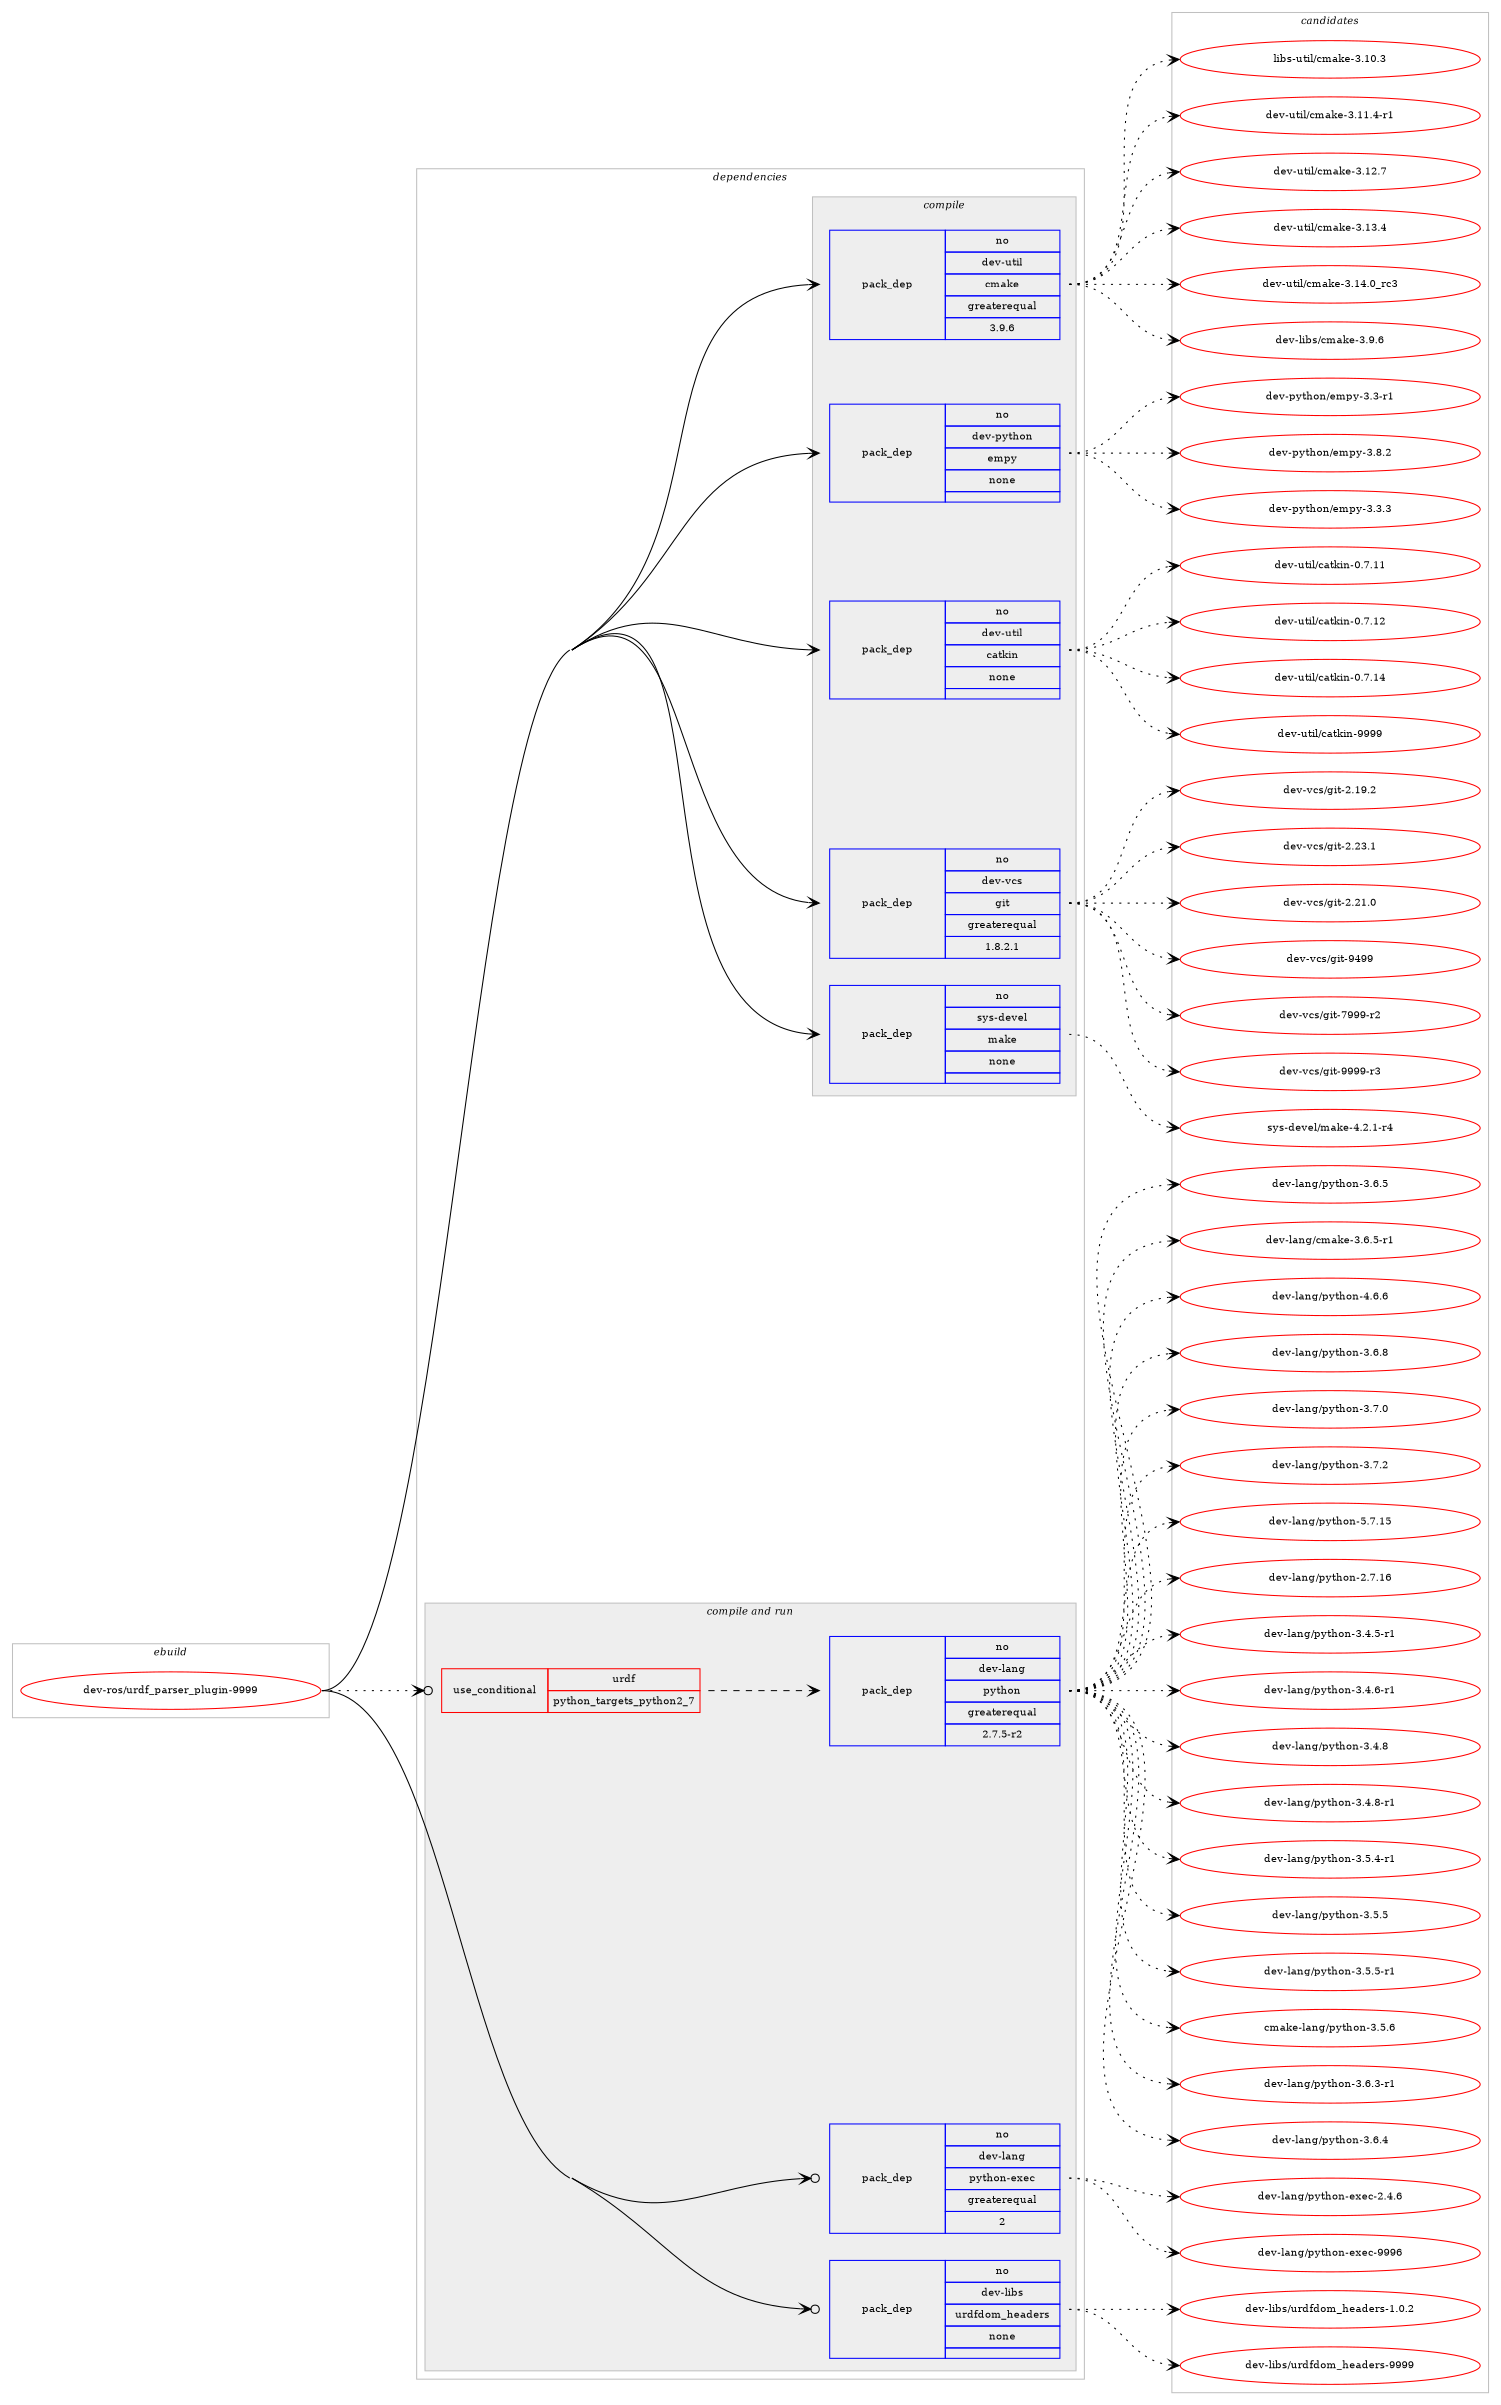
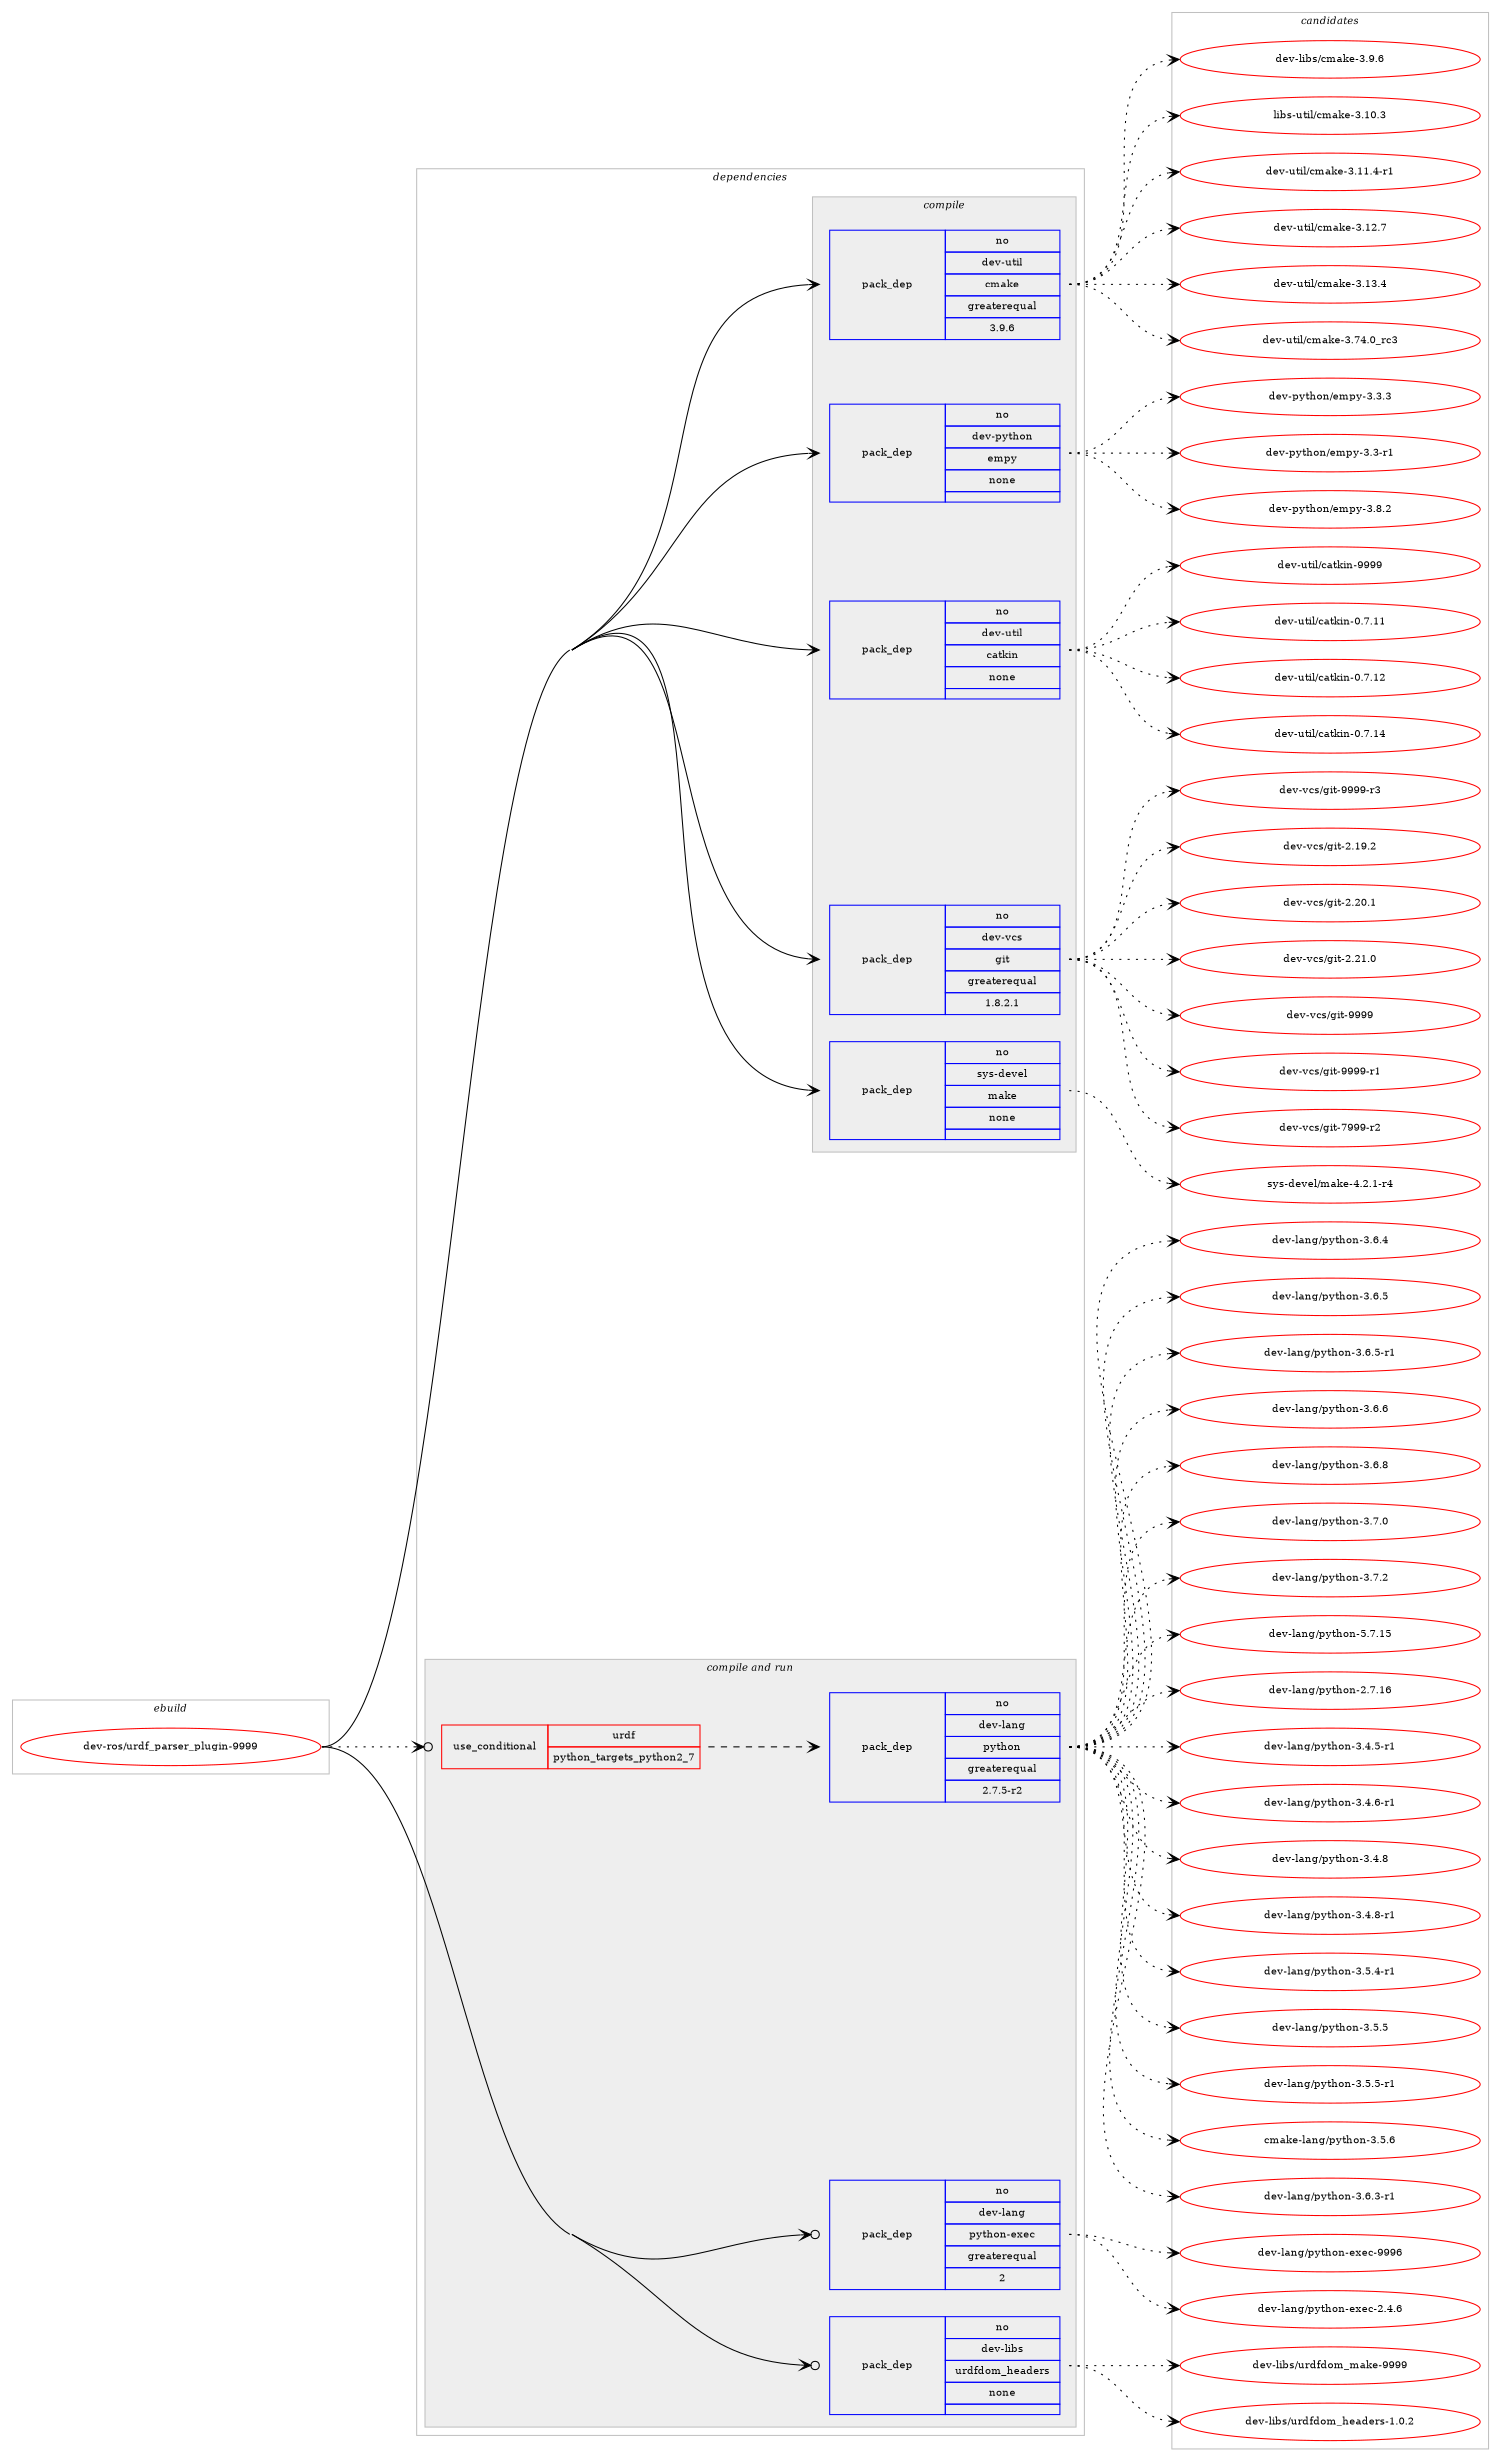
node "dev-util/cmake-3.14.0_rc3": label "dev-util/cmake-3.14.0_rc3" -> "dev-util/cmake-3.74.0_rc3"
node "dev-vcs/git-2.23.1": label "dev-vcs/git-2.23.1" -> "dev-vcs/git-2.20.1"
node "dev-vcs/git-9499": label "dev-vcs/git-9499" -> "dev-vcs/git-9999"
node "dev-vcs/git-9999-r1": added
node "dev-lang/cmake-3.6.5-r1": label "dev-lang/cmake-3.6.5-r1" -> "dev-lang/python-3.6.5-r1"
node "dev-lang/python-4.6.6": label "dev-lang/python-4.6.6" -> "dev-lang/python-3.6.6"
node "dev-libs/urdfdom_headers-9999": label "dev-libs/urdfdom_headers-9999" -> "dev-libs/urdfdom_make-9999"
